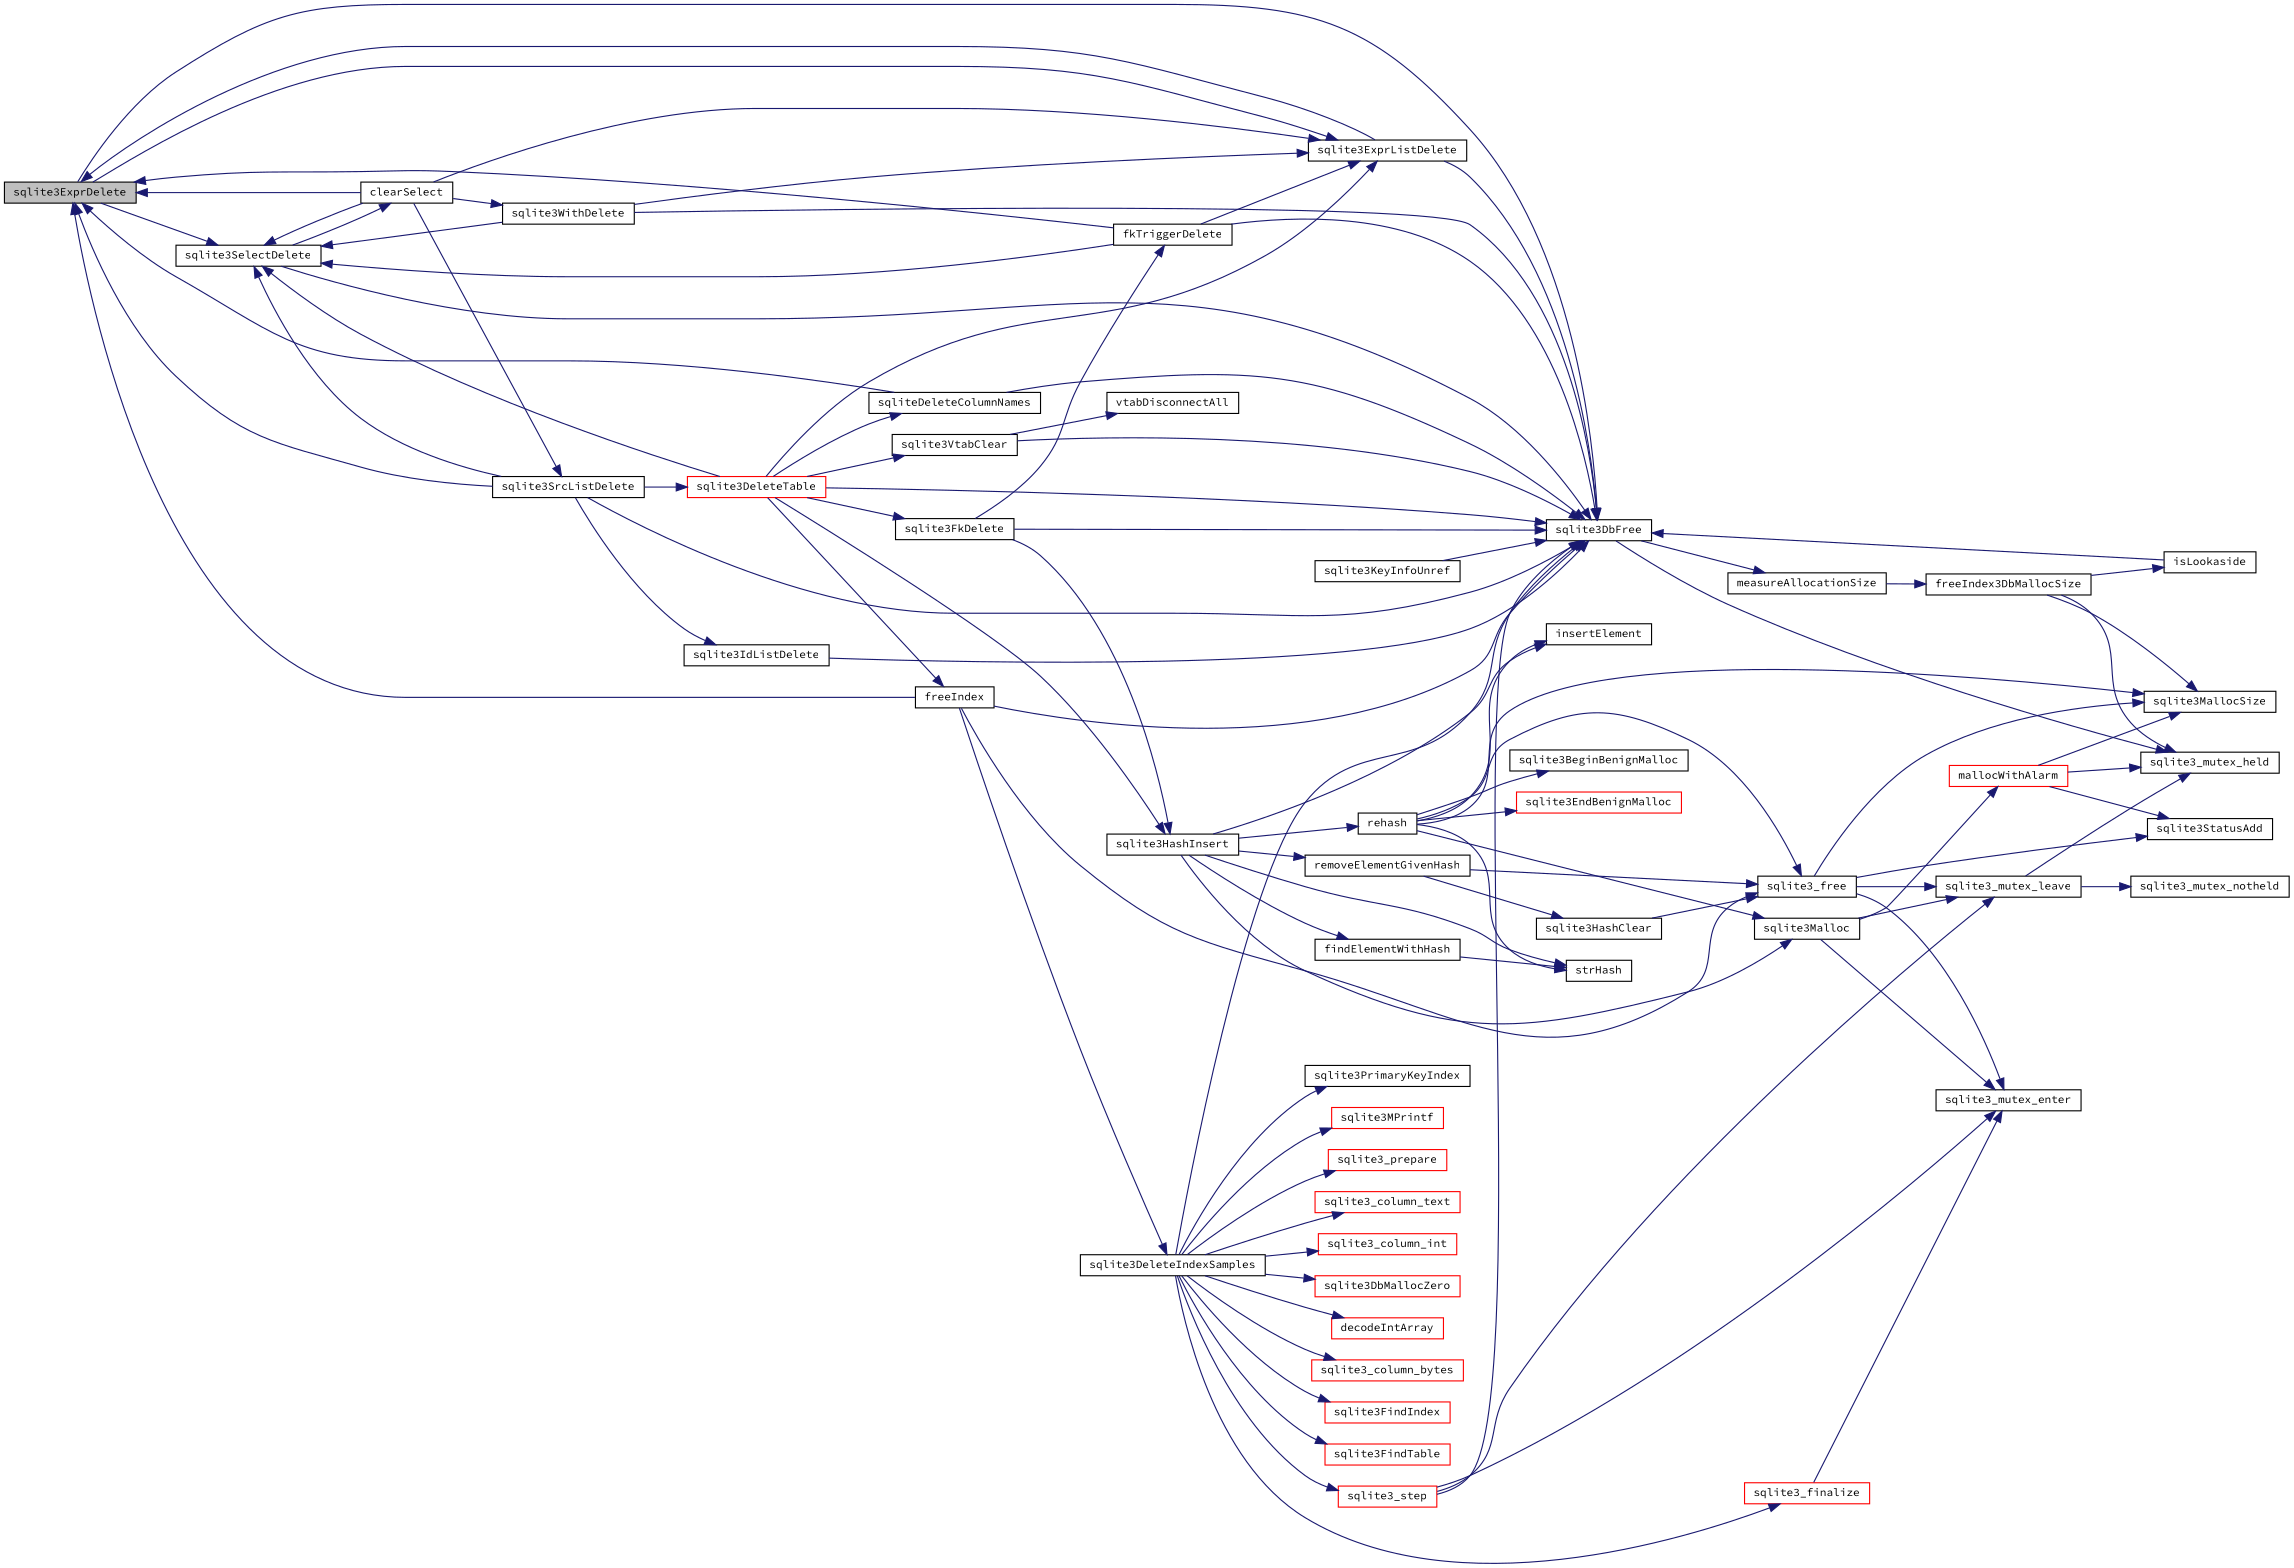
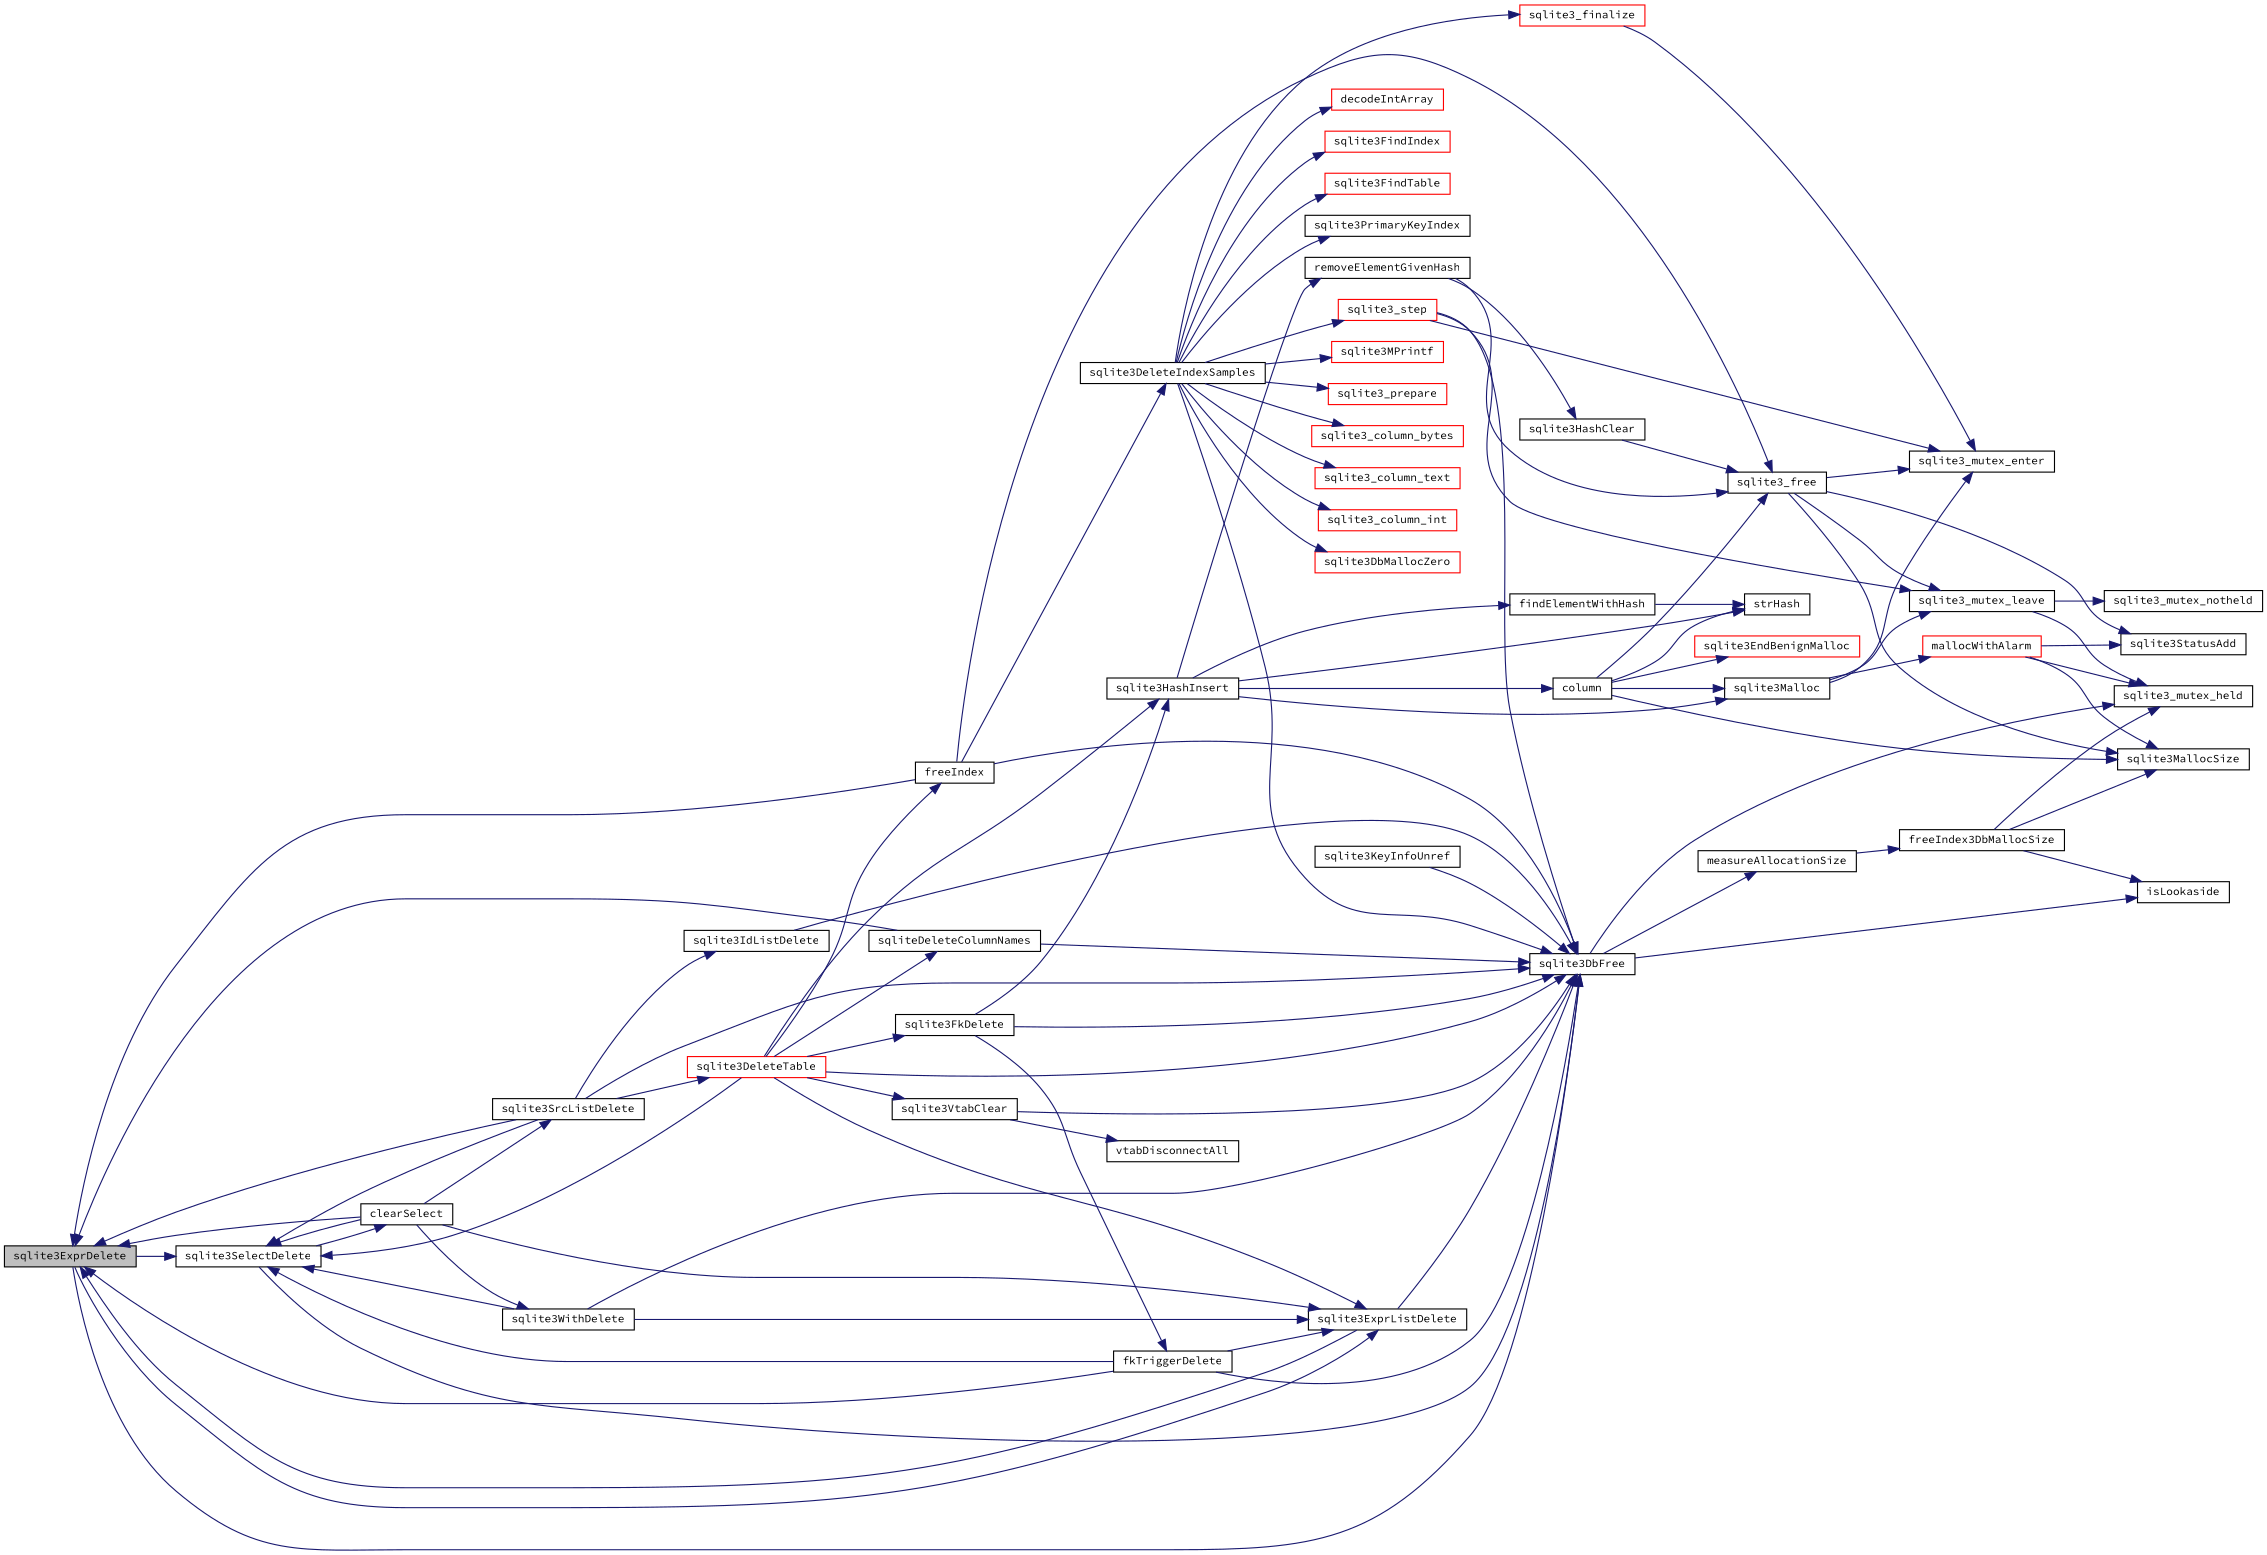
edge "isLookaside" -> "sqlite3DbFree": reversed
node "insertElement": removed
node "sqlite3BeginBenignMalloc": removed
node "rehash": label "rehash" -> "column"
